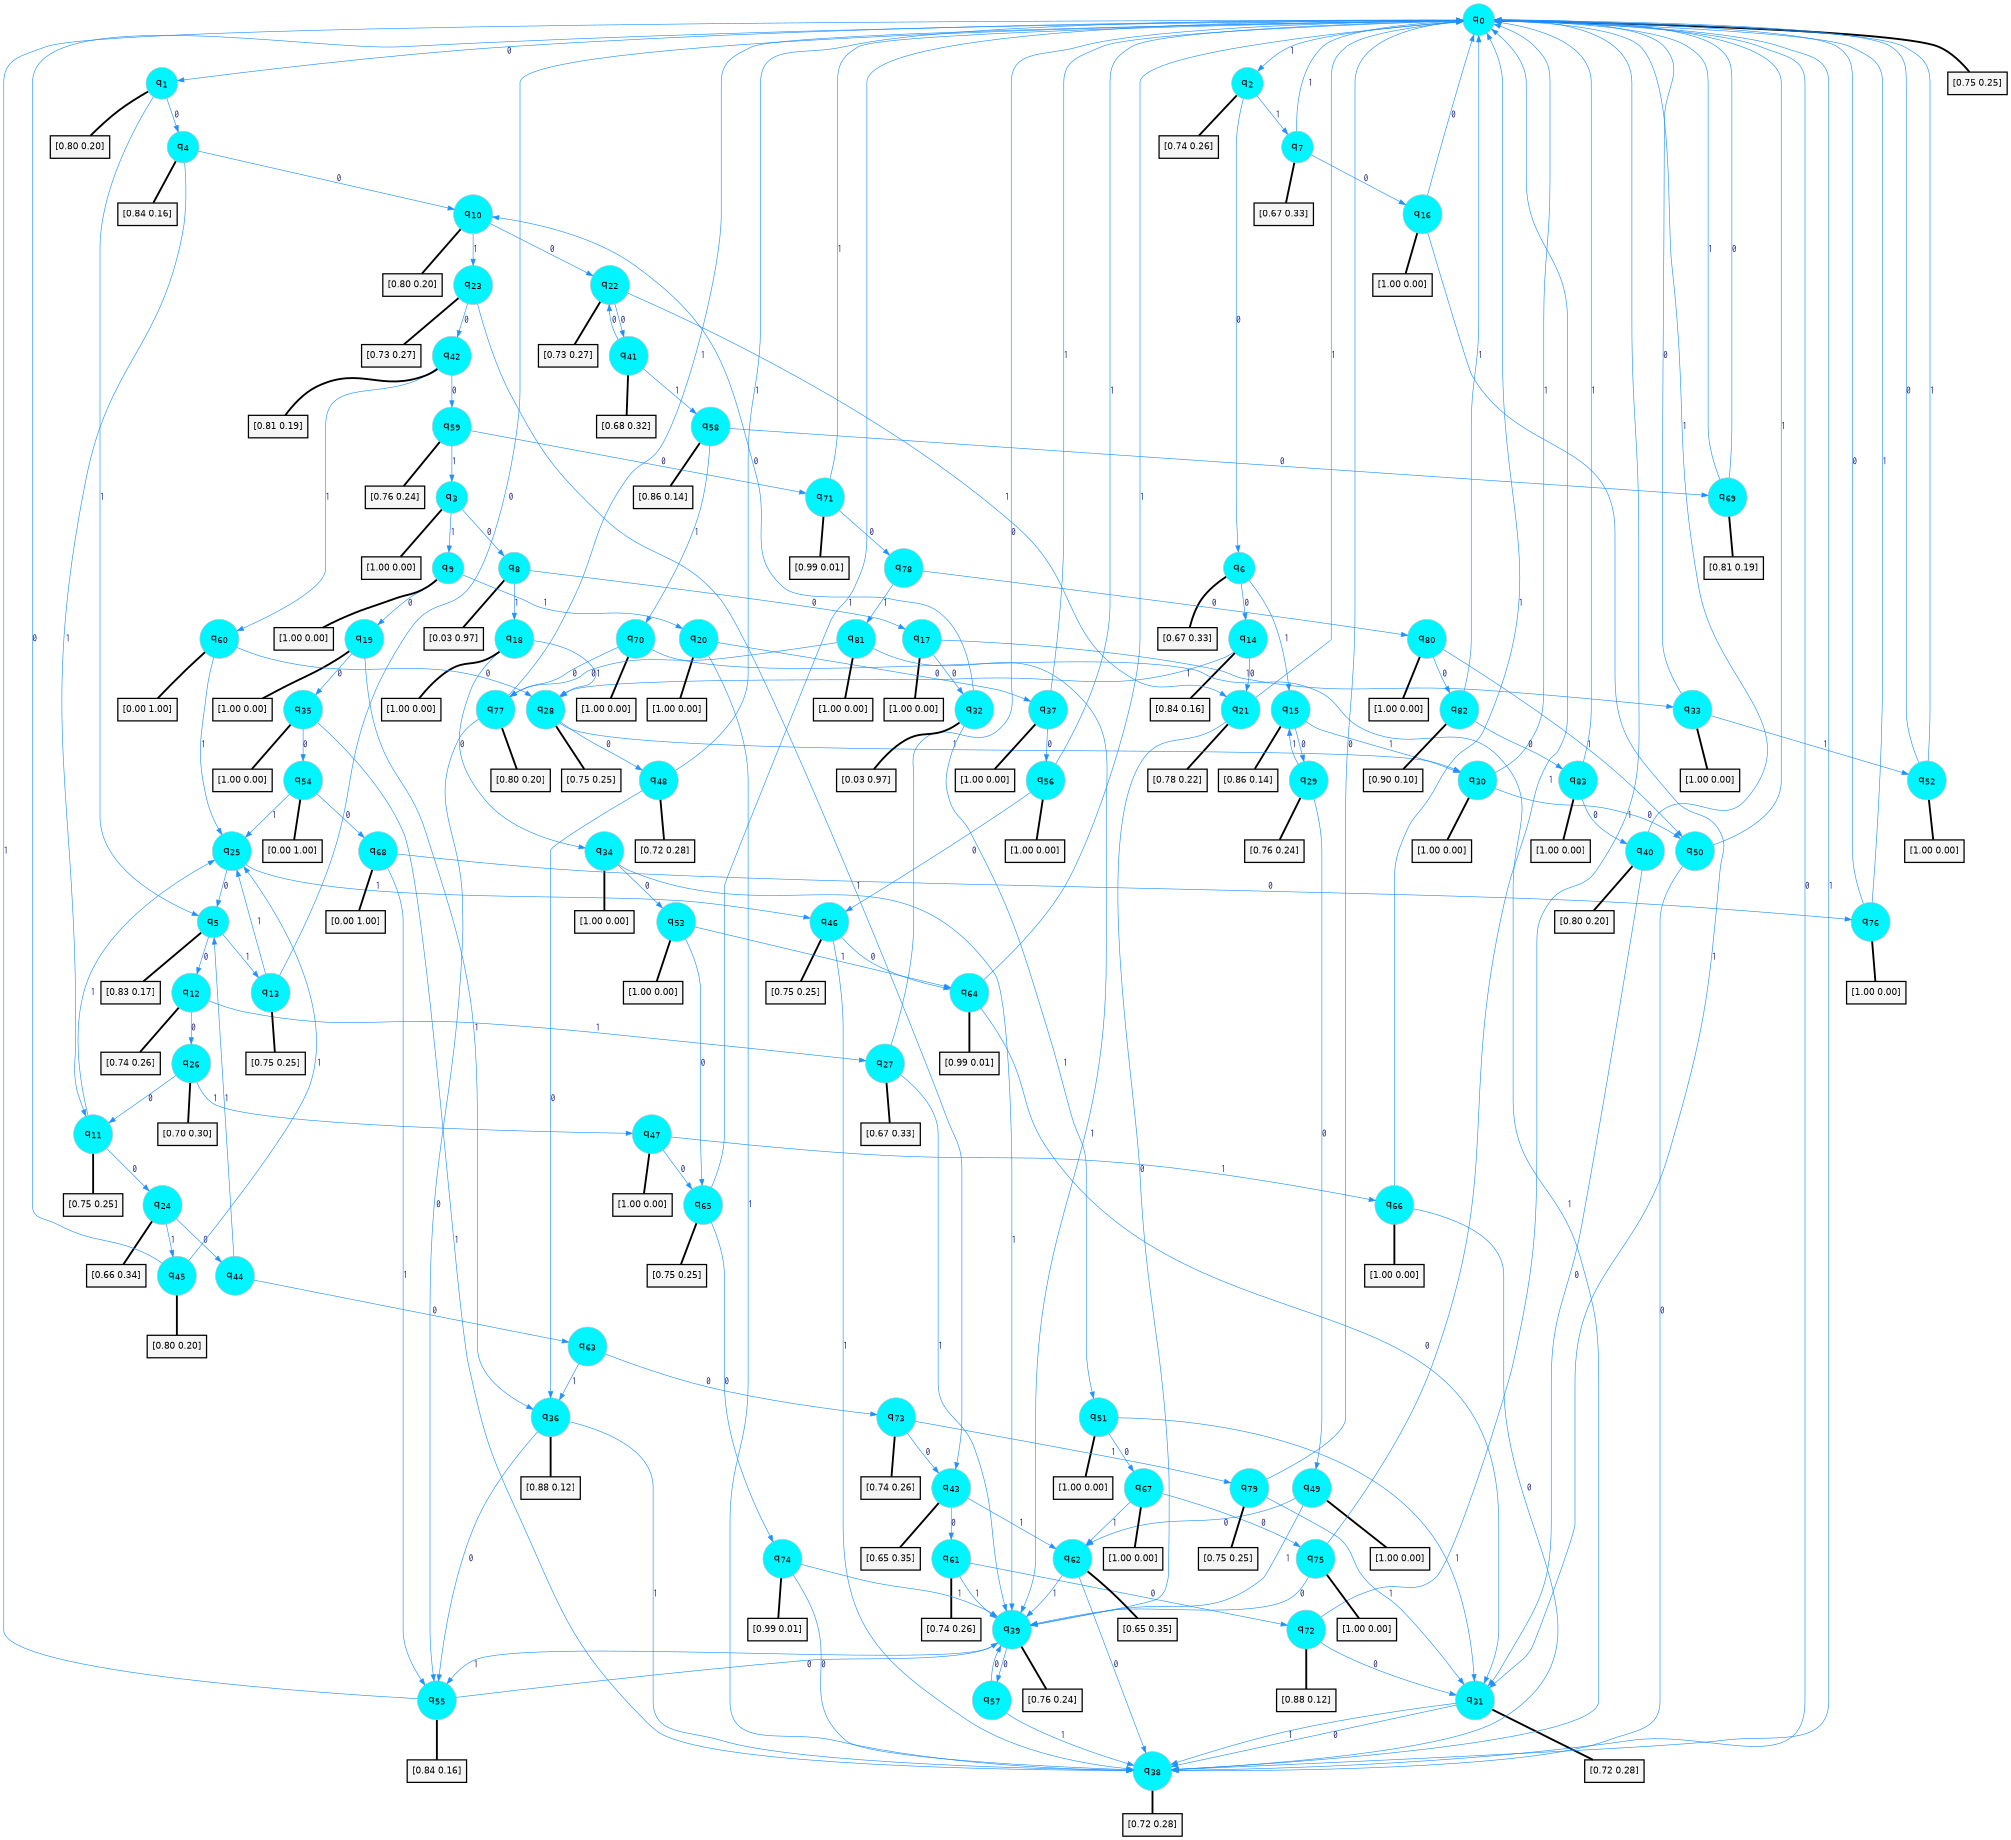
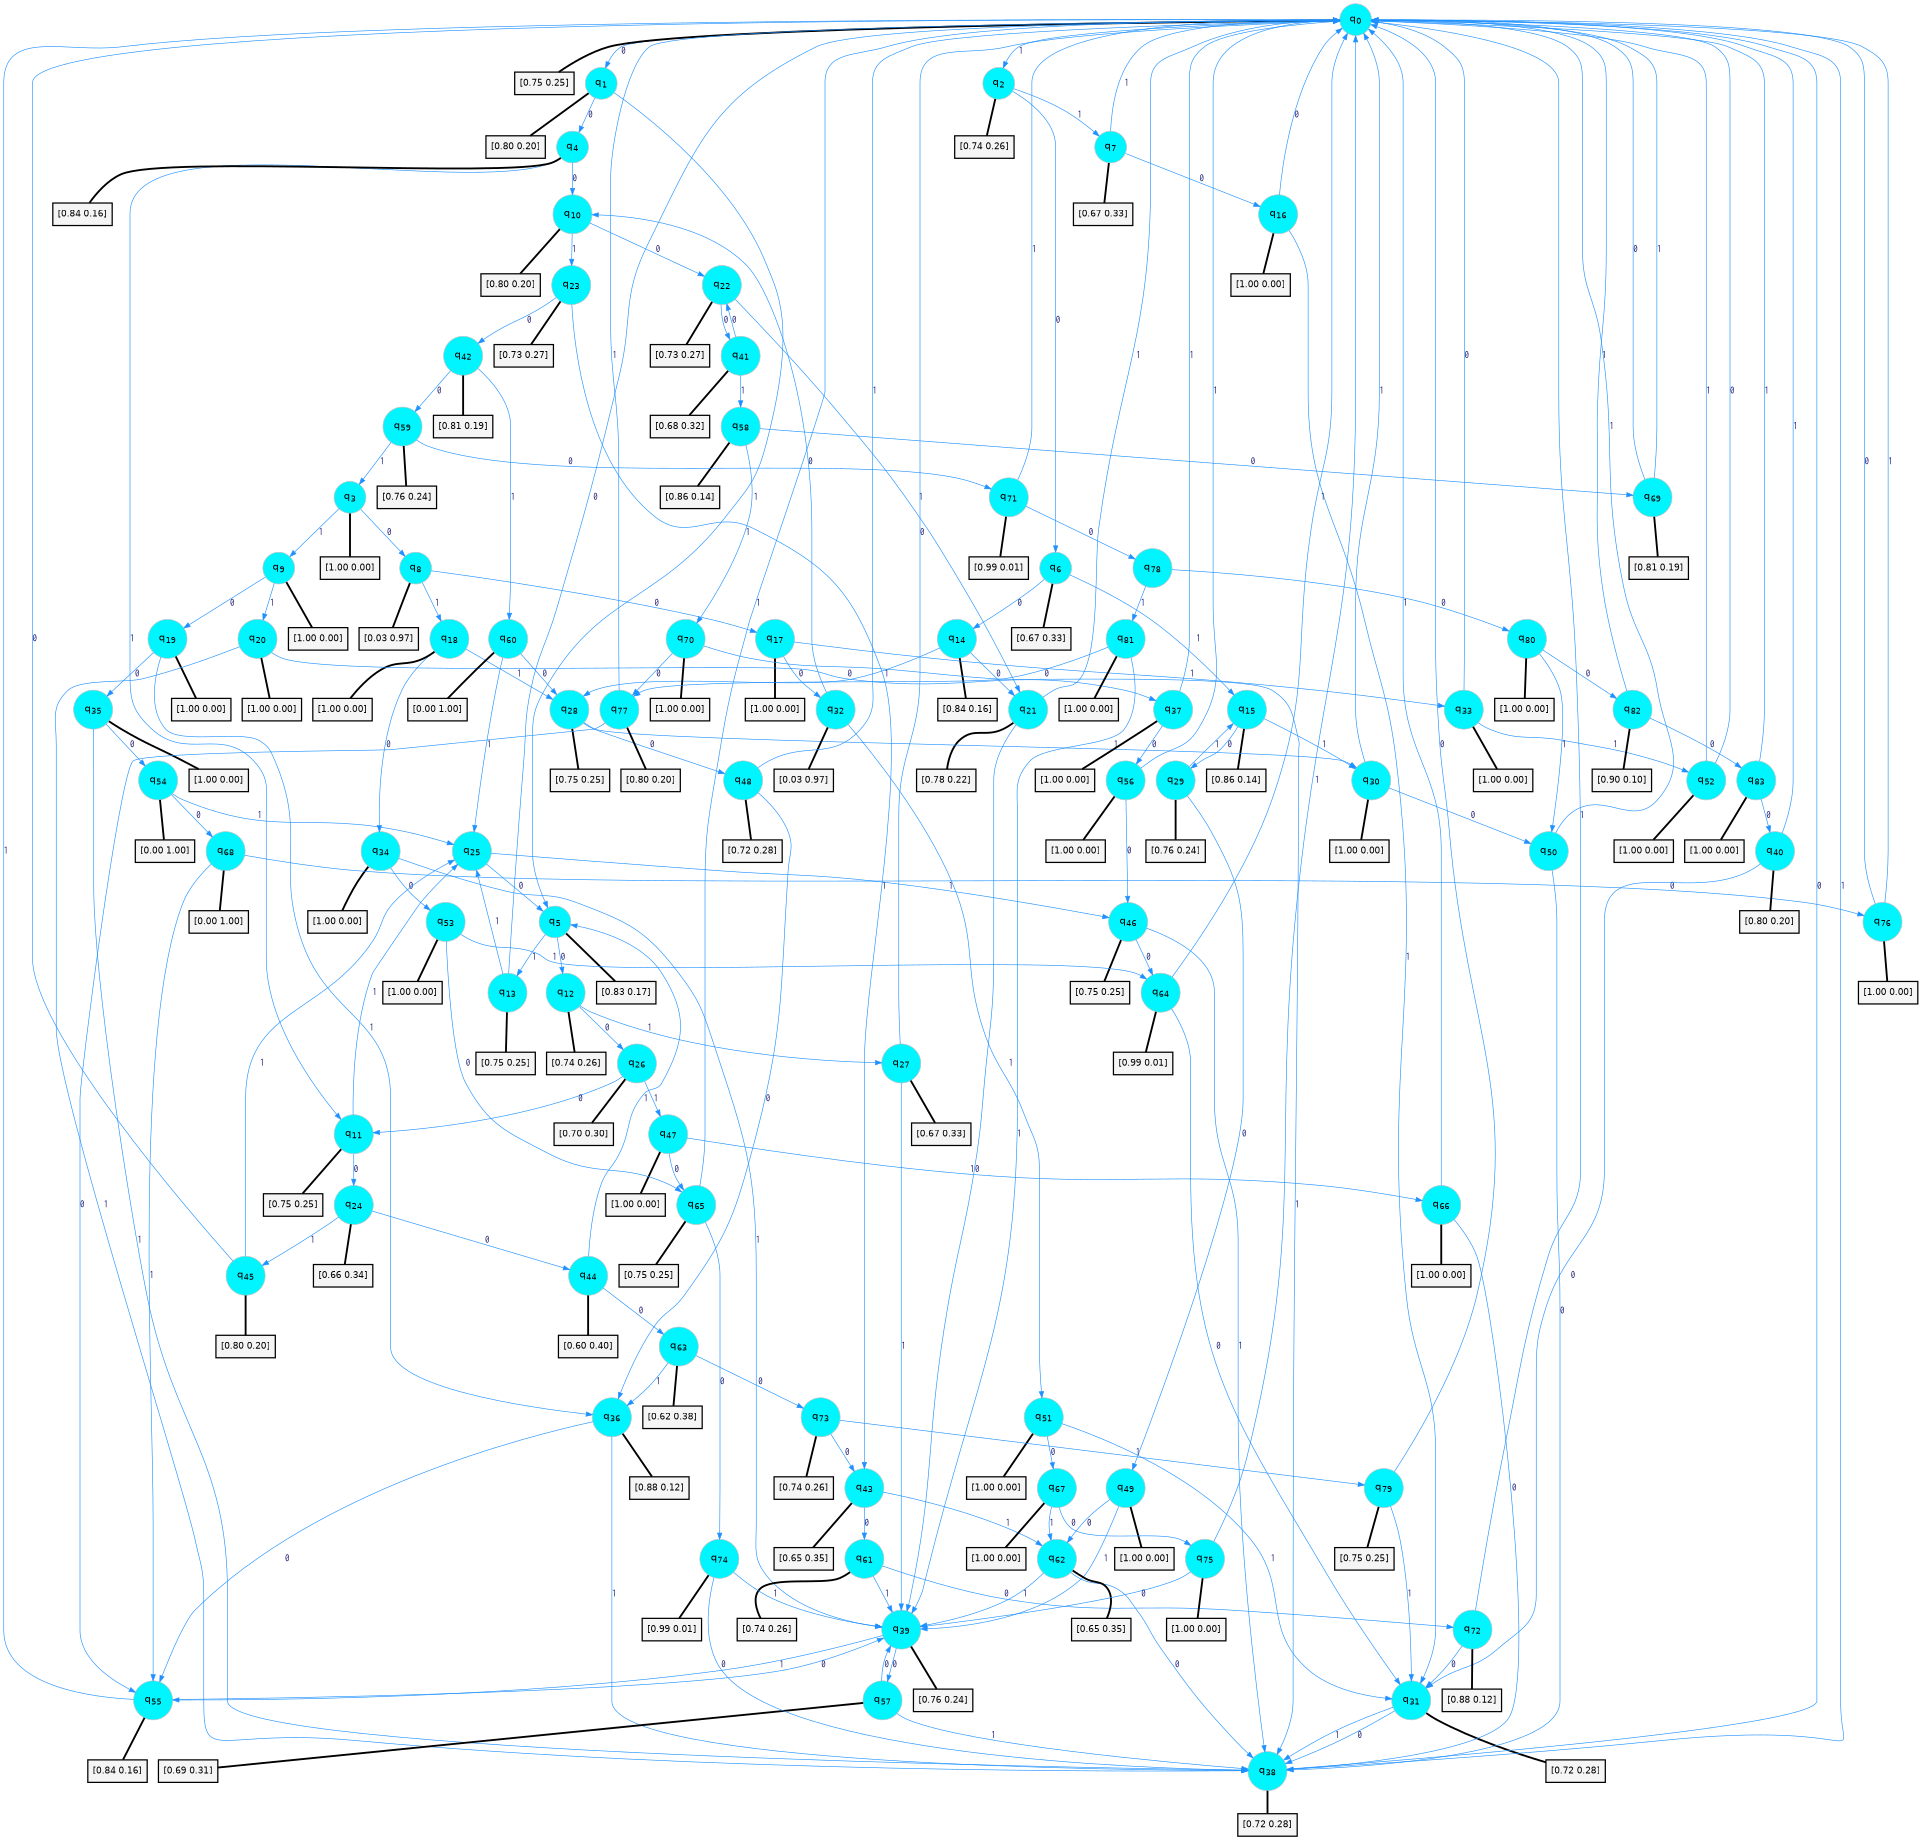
node "[0.60 0.40]": added
node "[0.62 0.38]": added
node "[0.69 0.31]": added
